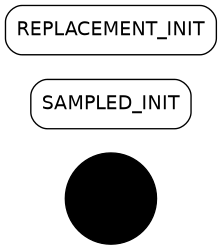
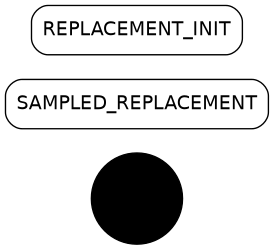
node "SAMPLED_INIT": label "SAMPLED_INIT" -> "SAMPLED_REPLACEMENT"
